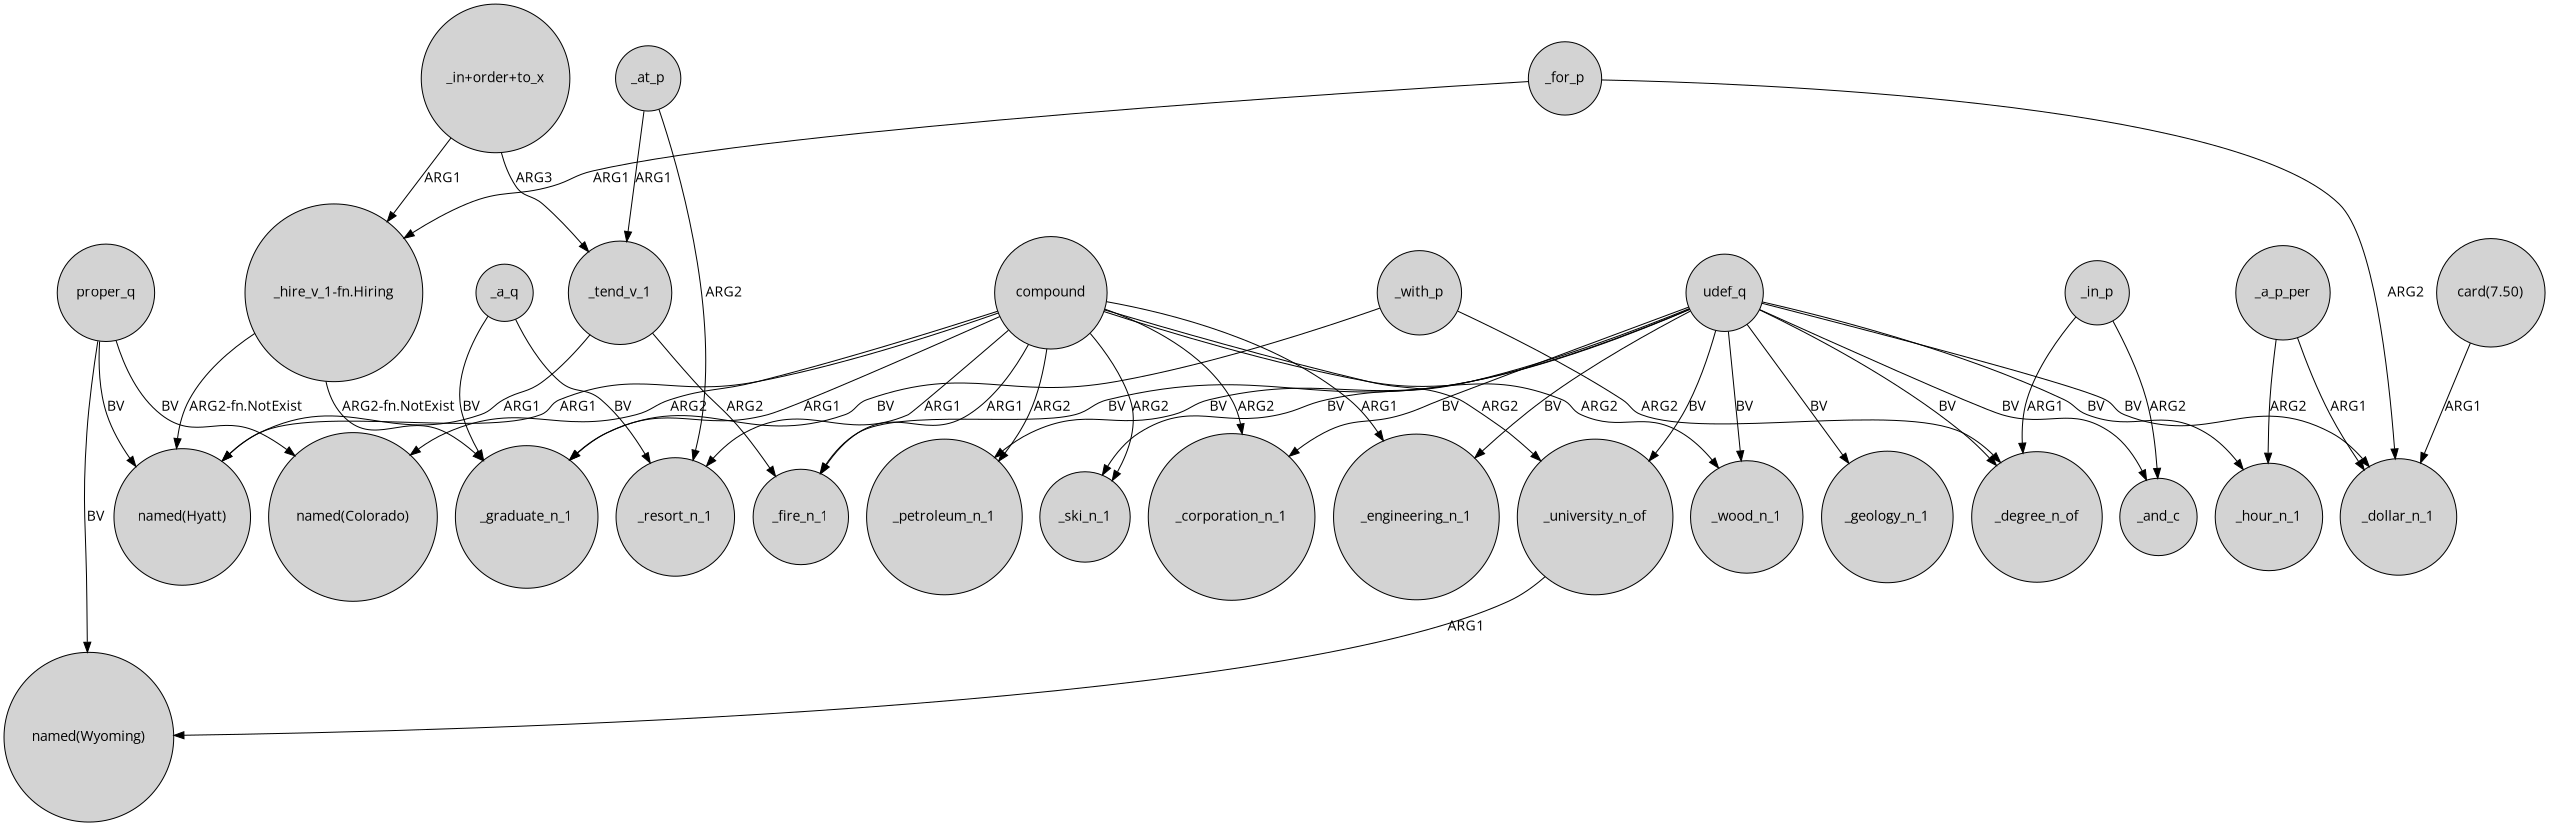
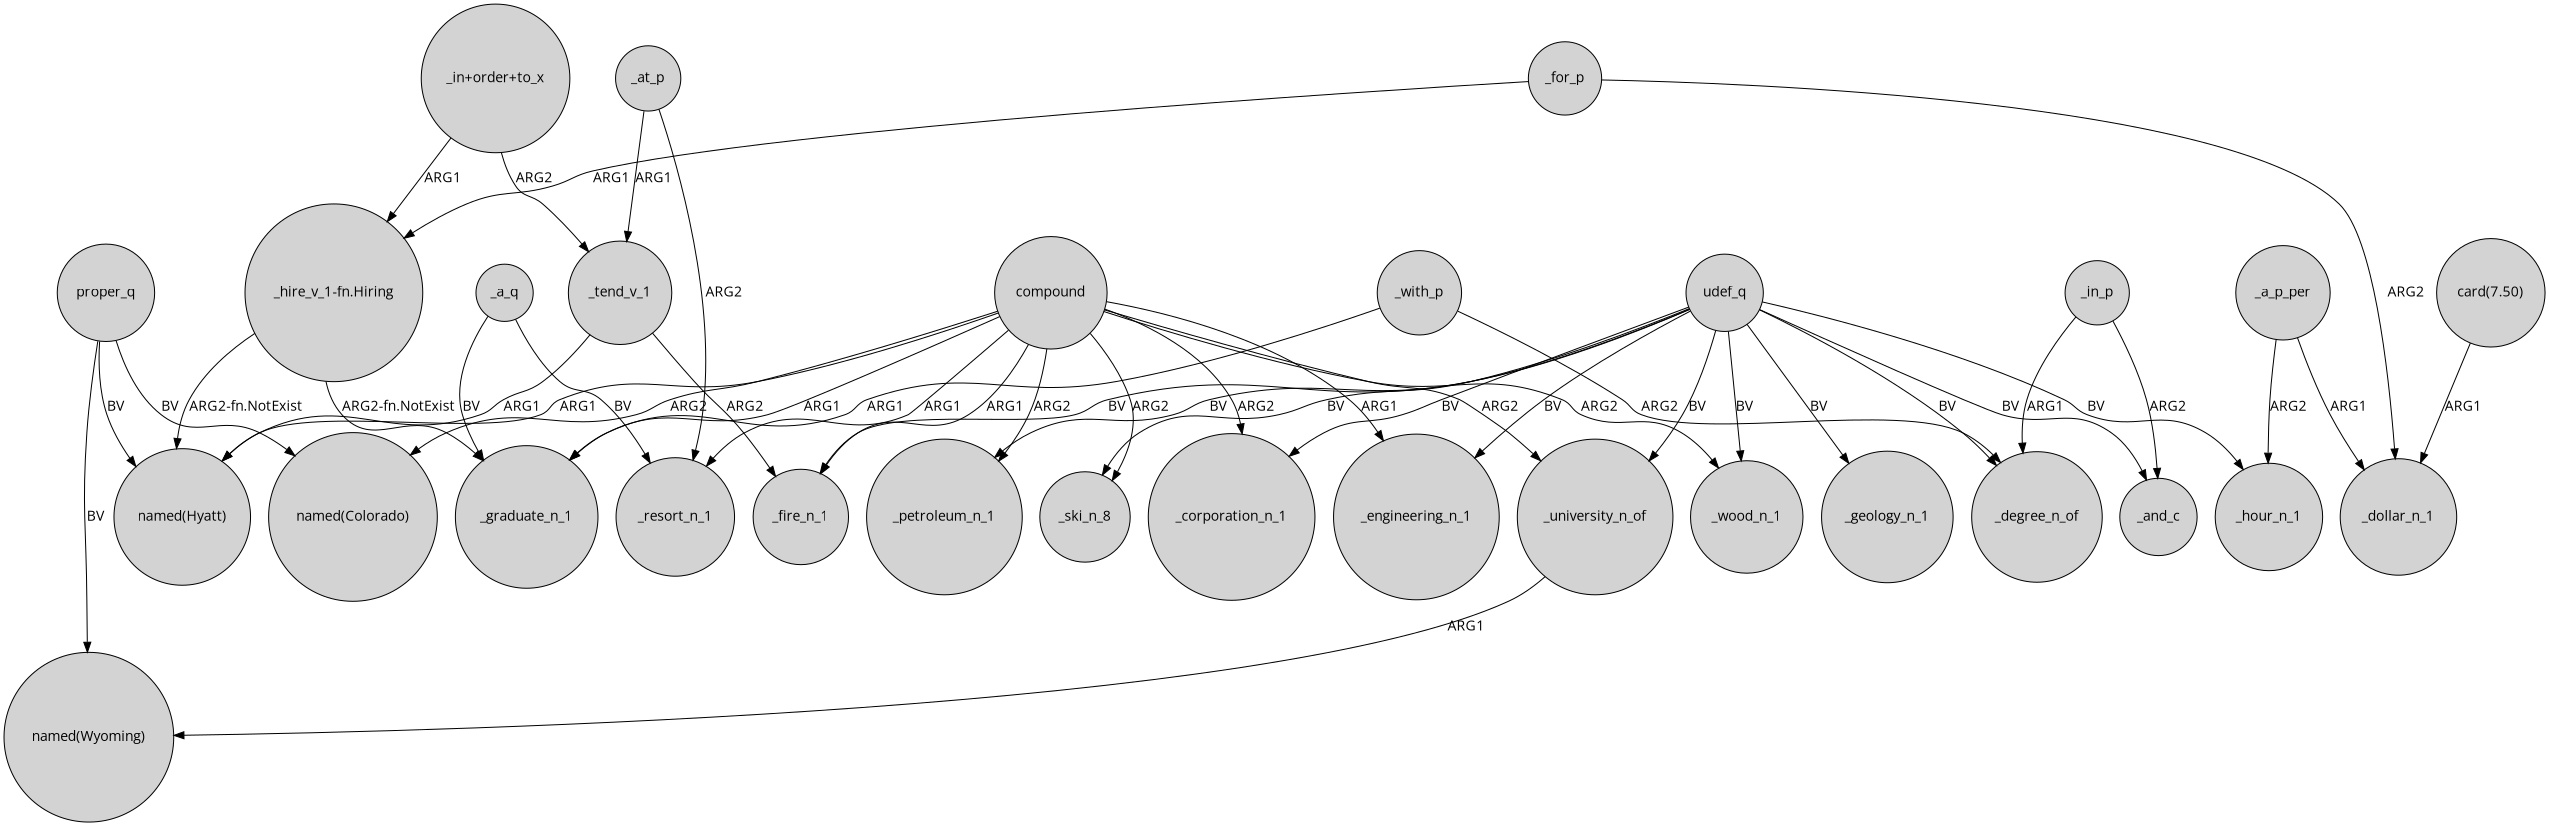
edge "_in+order+to_x" -> "_tend_v_1": label "ARG3" -> "ARG2"
edge "udef_q" -> "_dollar_n_1": removed, label "BV"
edge "_with_p" -> "_graduate_n_1": label "BV" -> "ARG1"
node "_ski_n_1": label "_ski_n_1" -> "_ski_n_8"
